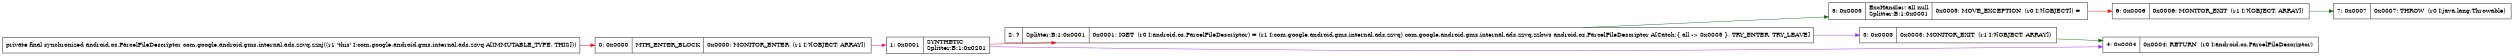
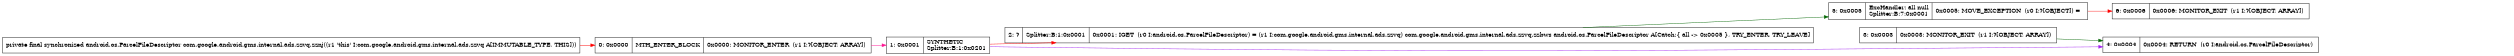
node "7: 0x0007": removed
node "5: 0x0005": text "Splitter:B:1:0x0001" -> "Splitter:B:7:0x0001"
edge "2: ?" -> "3: 0x0003": removed
